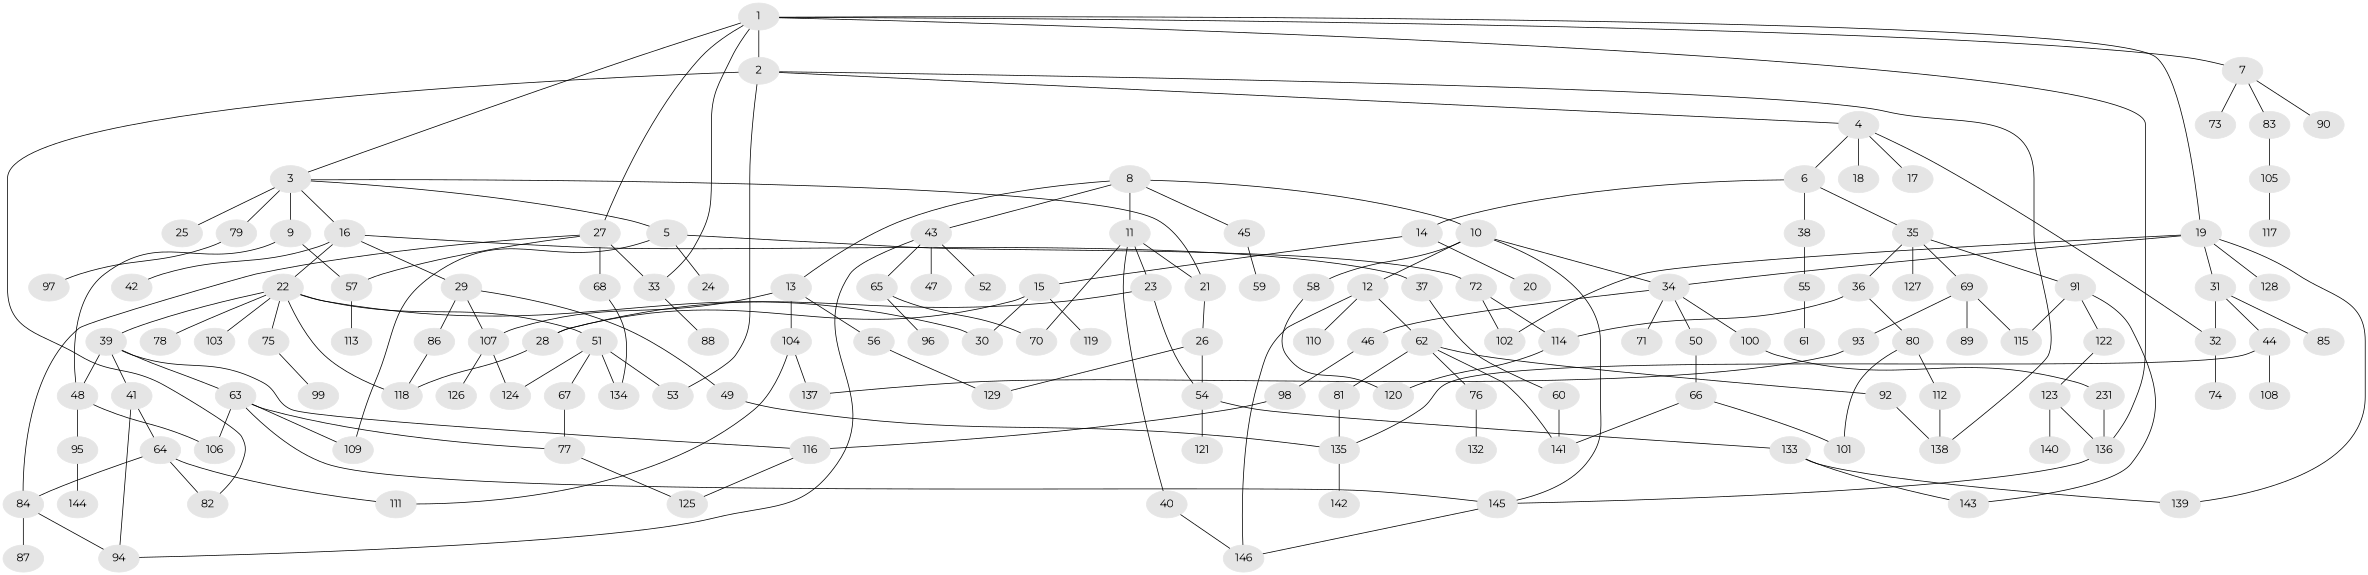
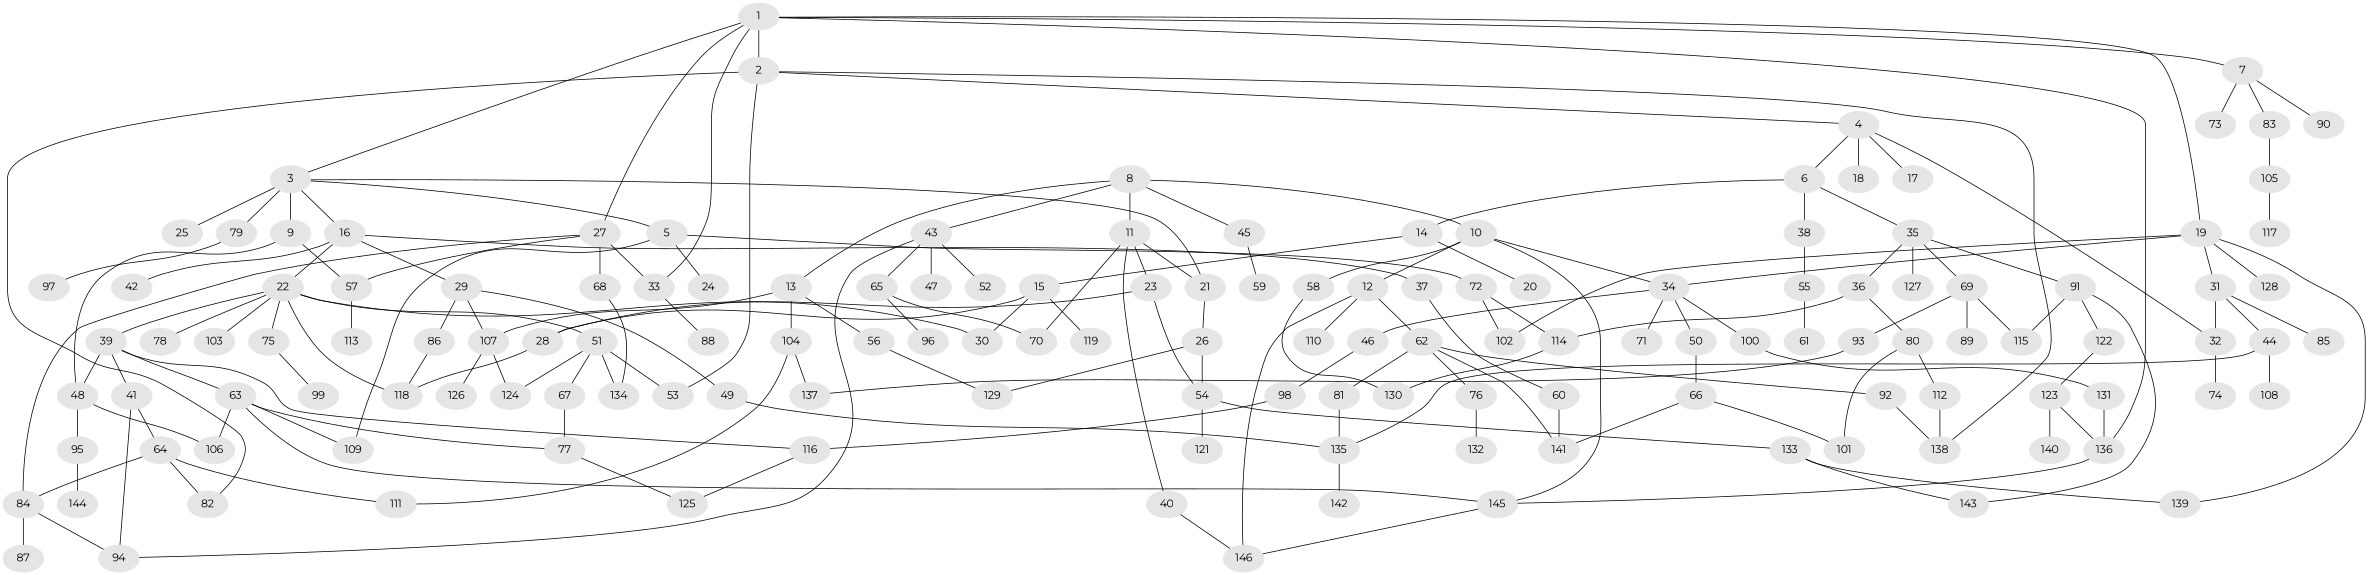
node "120": label "120" -> "130"
node "231": label "231" -> "131"
